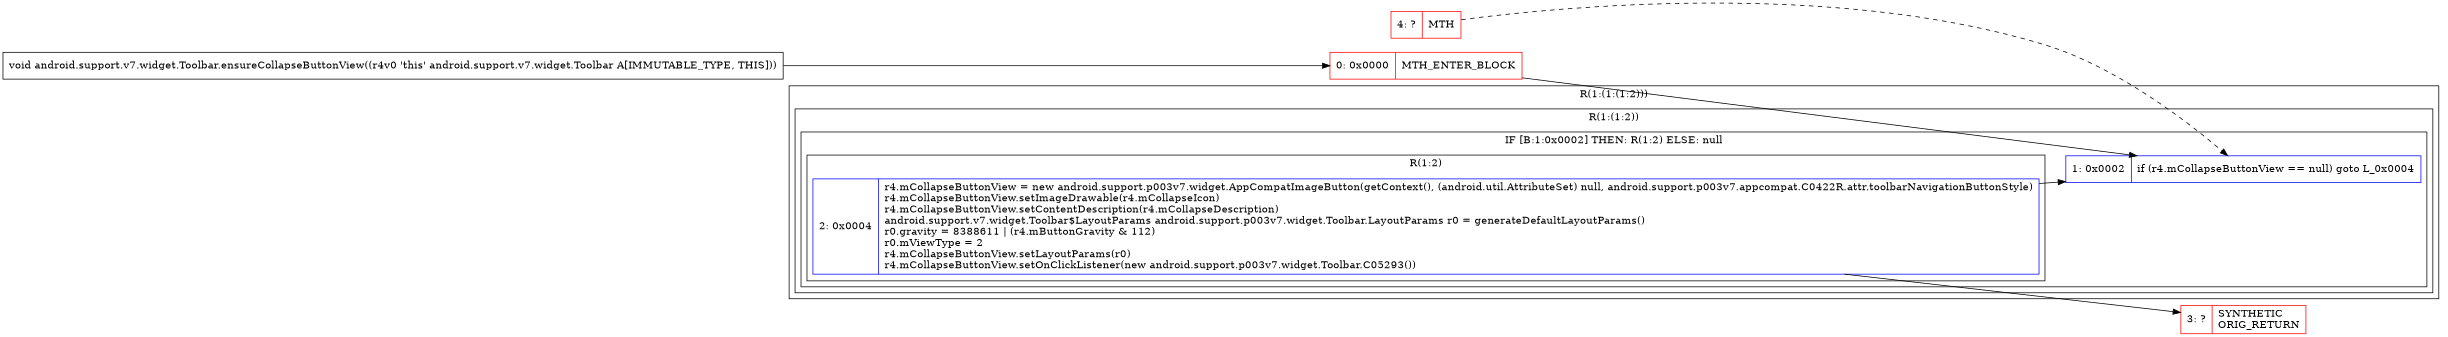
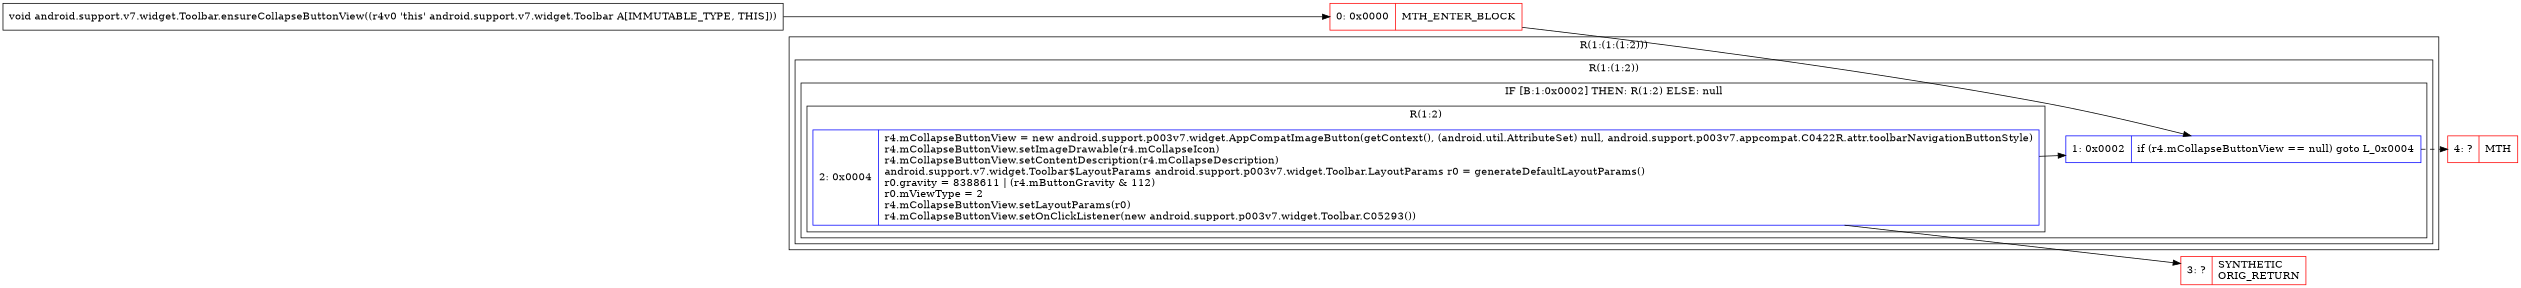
edge "4: ?" -> "1: 0x0002": reversed
